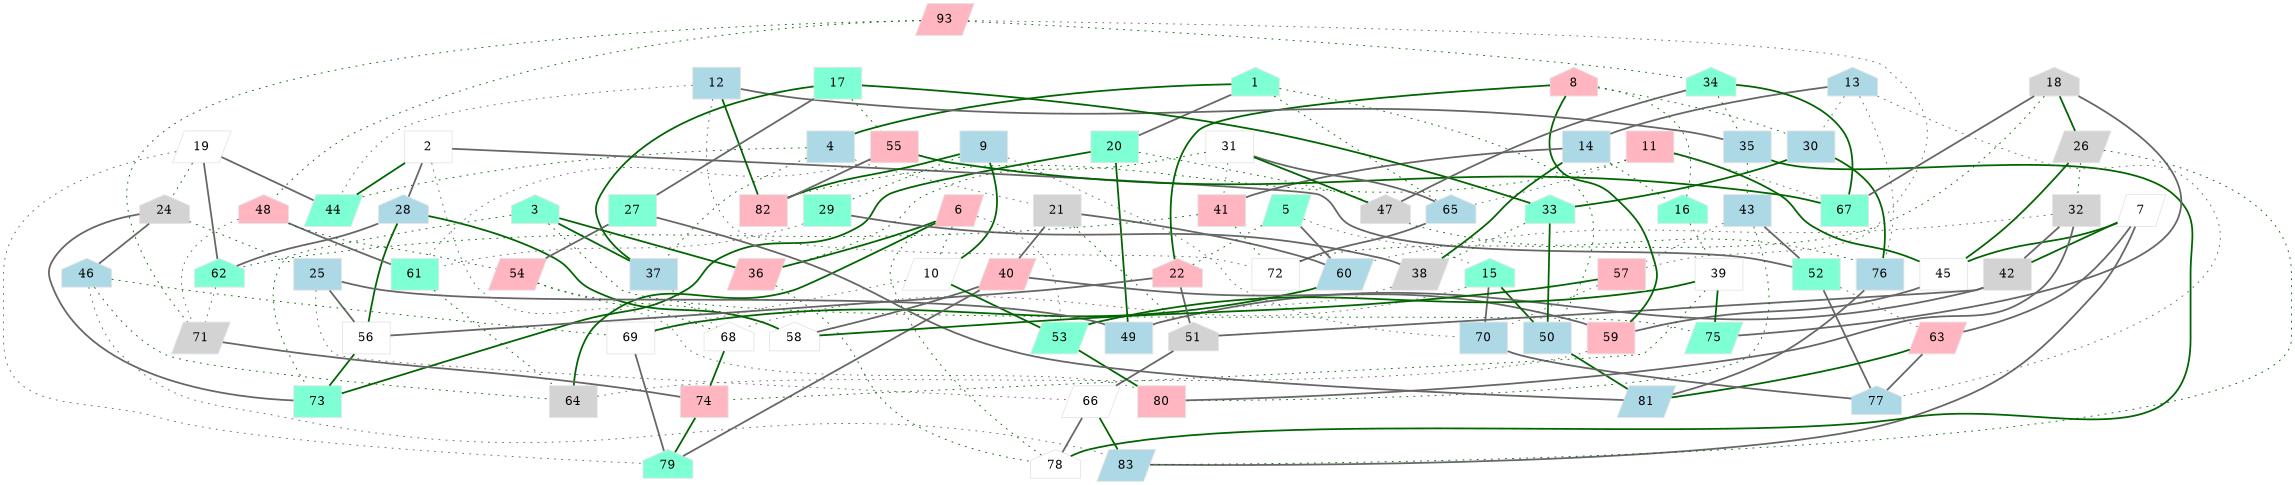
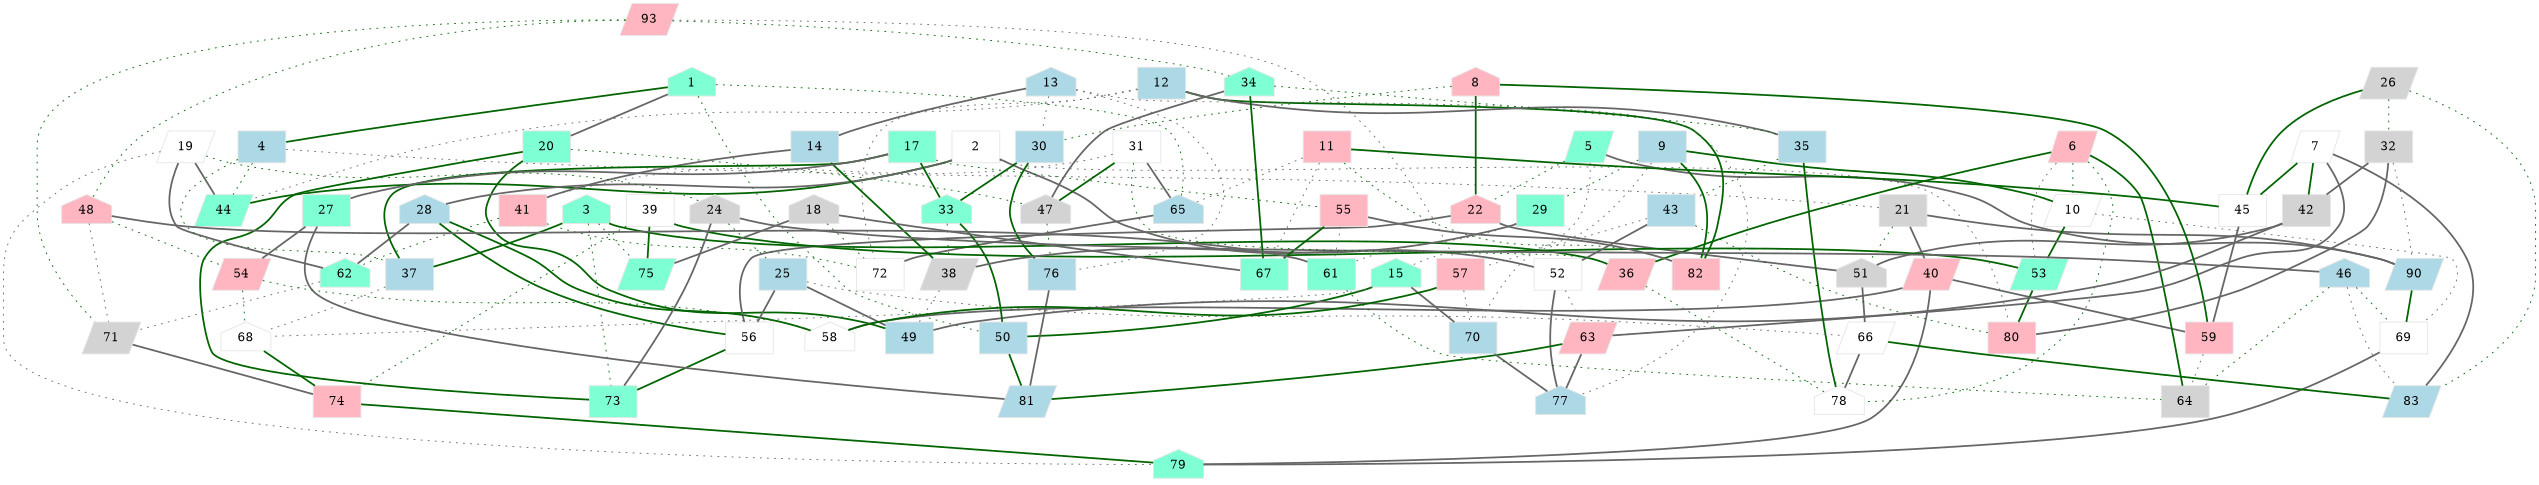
edge "18" -- "26": removed
node "16": removed
node "60": label "60" -> "90"
node "52": fillcolor aquamarine -> white
